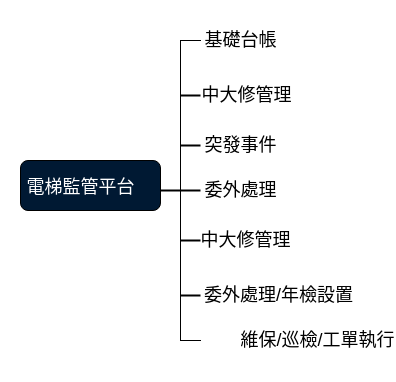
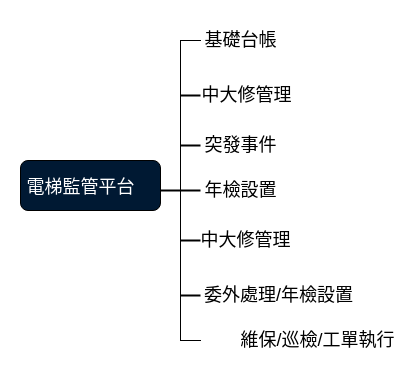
node "委外處理": label "委外處理" -> "年檢設置"
